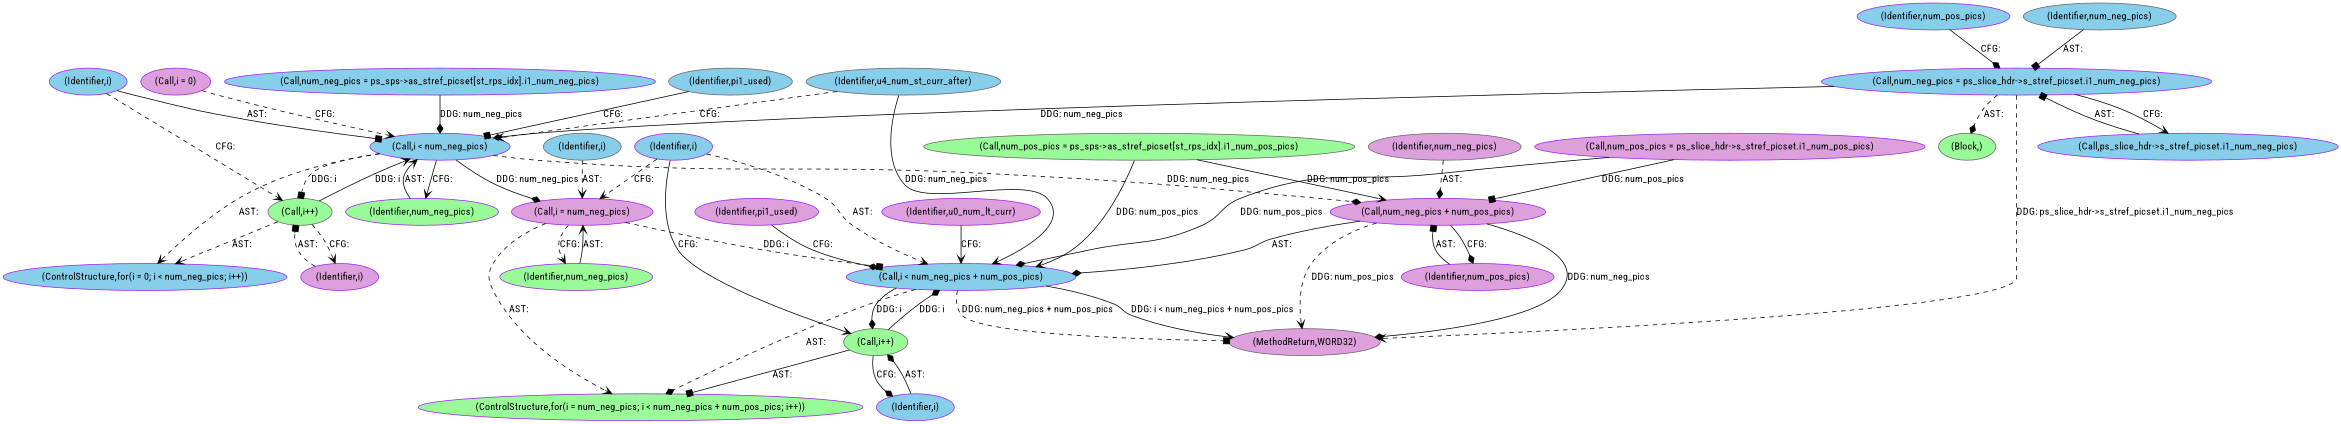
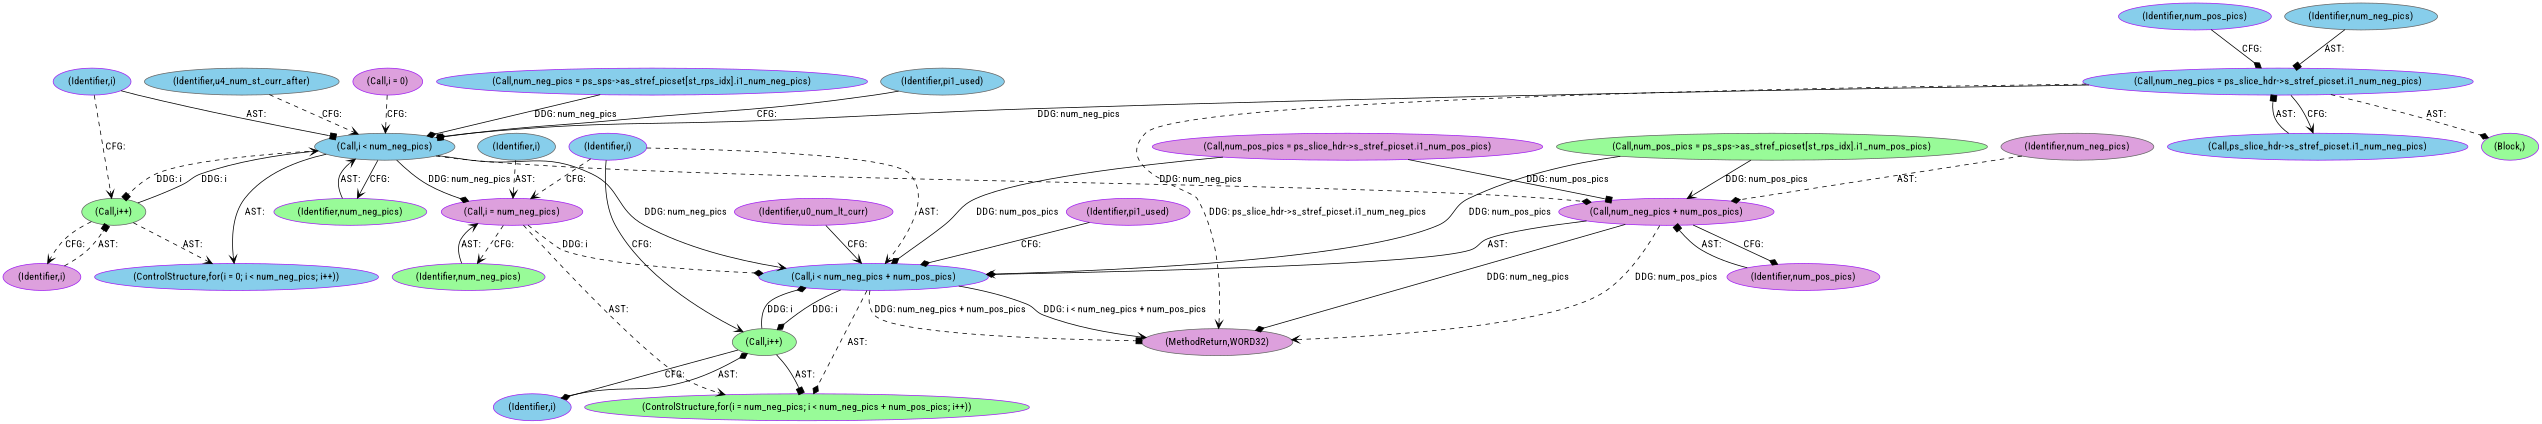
node "(Call,i < num_neg_pics)": color purple -> gray40
node "(Block,)": color gray40 -> purple
edge "(Call,i < num_neg_pics)" -> "(ControlStructure,for(i = 0; i < num_neg_pics; i++))": style dashed -> solid
edge "(Identifier,u4_num_st_curr_after)" -> "(Call,i < num_neg_pics + num_pos_pics)": now "(Call,i < num_neg_pics)" -> "(Call,i < num_neg_pics + num_pos_pics)"
edge "(Call,i = num_neg_pics)" -> "(Call,i < num_neg_pics + num_pos_pics)": arrowhead box -> diamond
